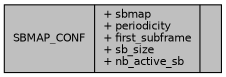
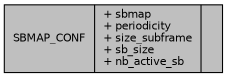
node "SBMAP_CONF": text "+ first_subframe" -> "+ size_subframe"
